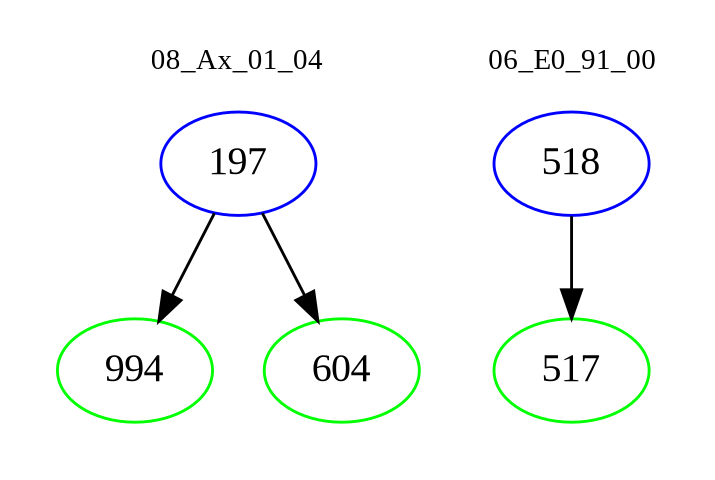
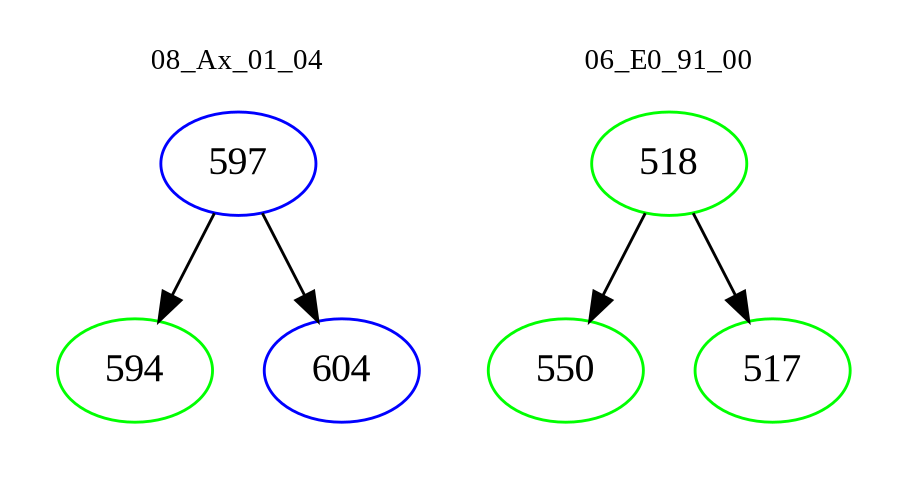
node "197": label "197" -> "597"
node "518": color blue -> green
node "994": label "994" -> "594"
node "604": color green -> blue
node "550": added
